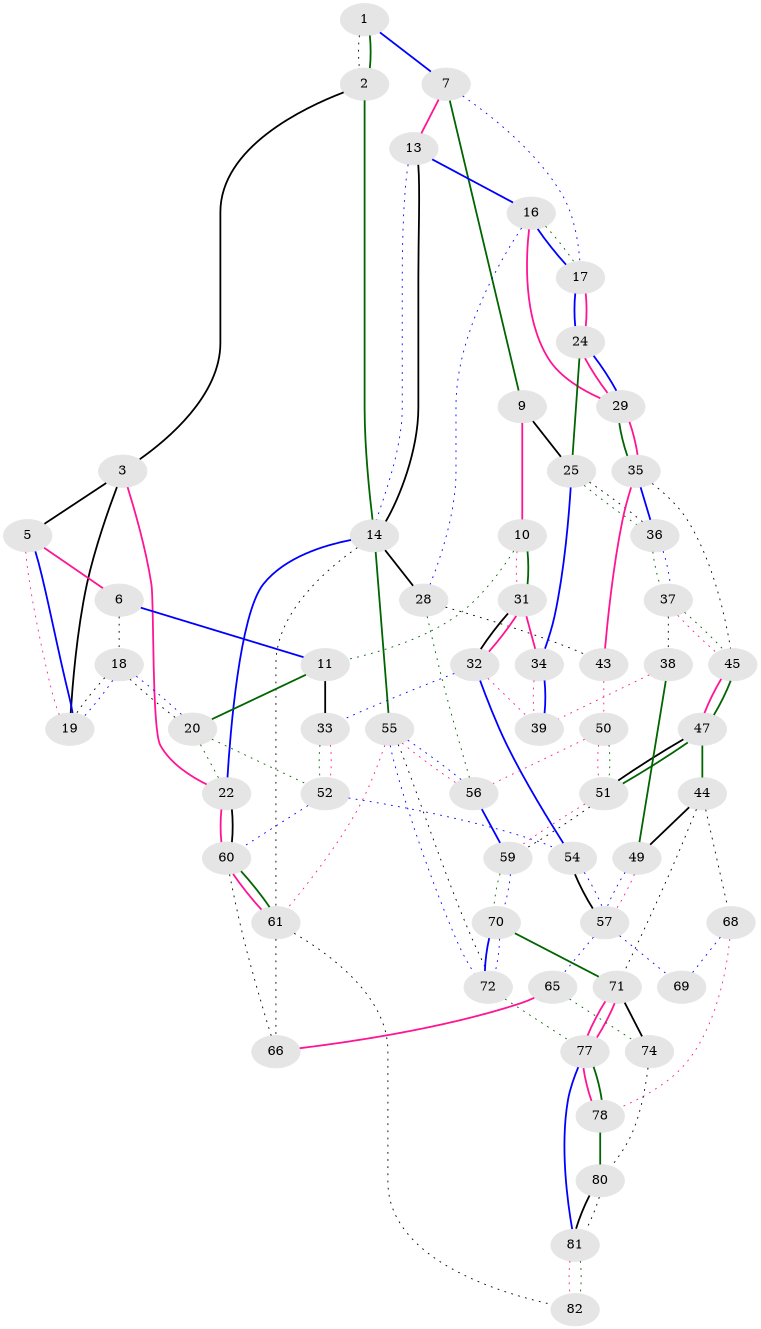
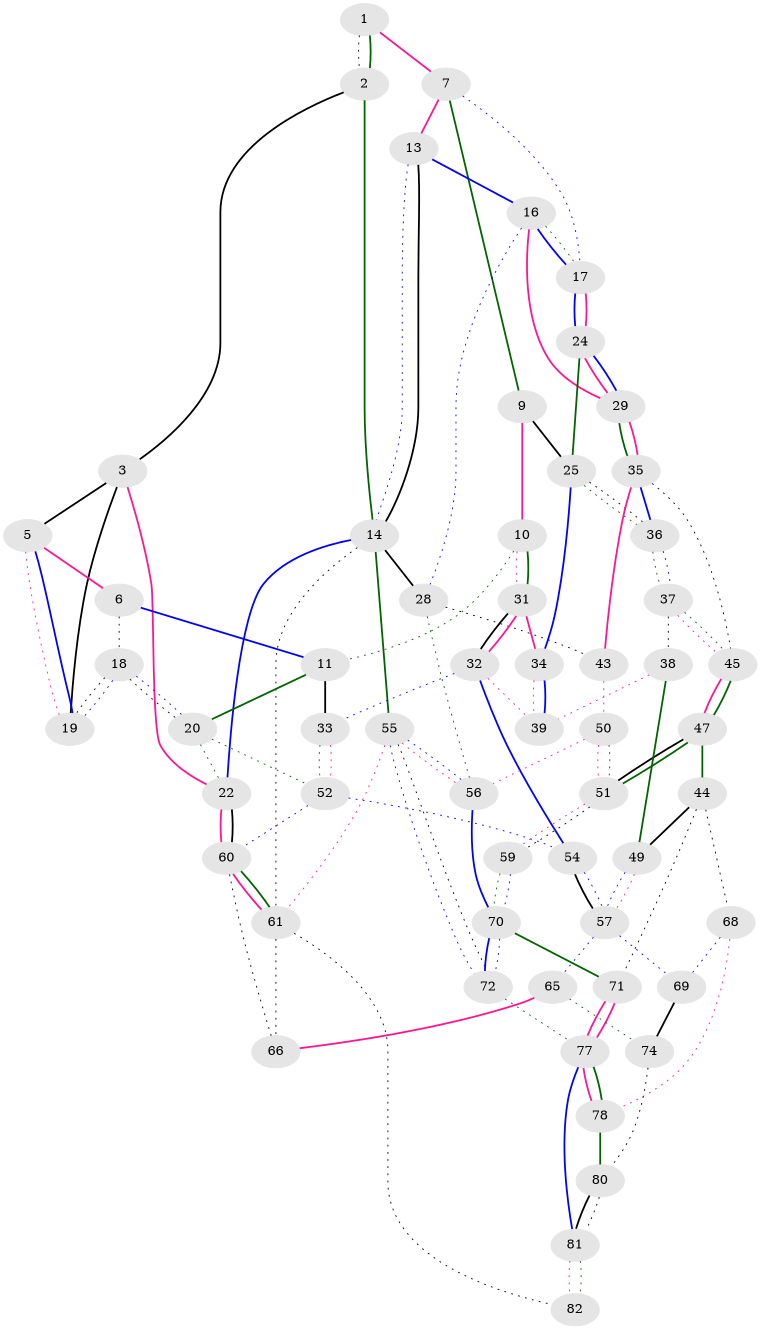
edge "1" -- "7": color blue -> deeppink
edge "56" -- "59": now "56" -- "70"
edge "71" -- "74": now "69" -- "74"
